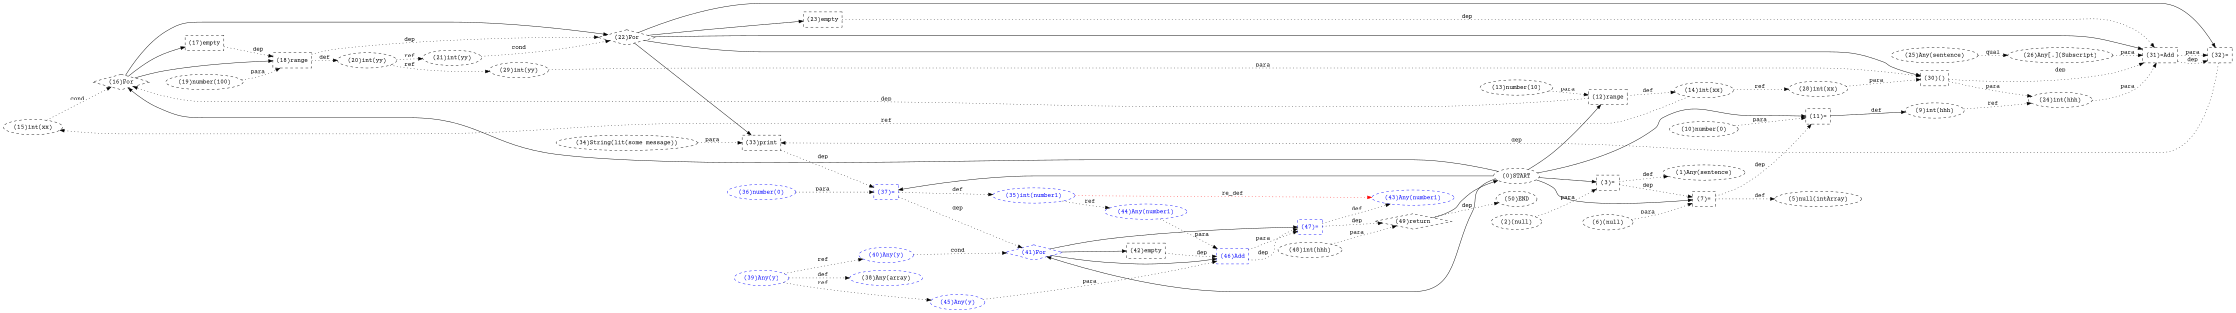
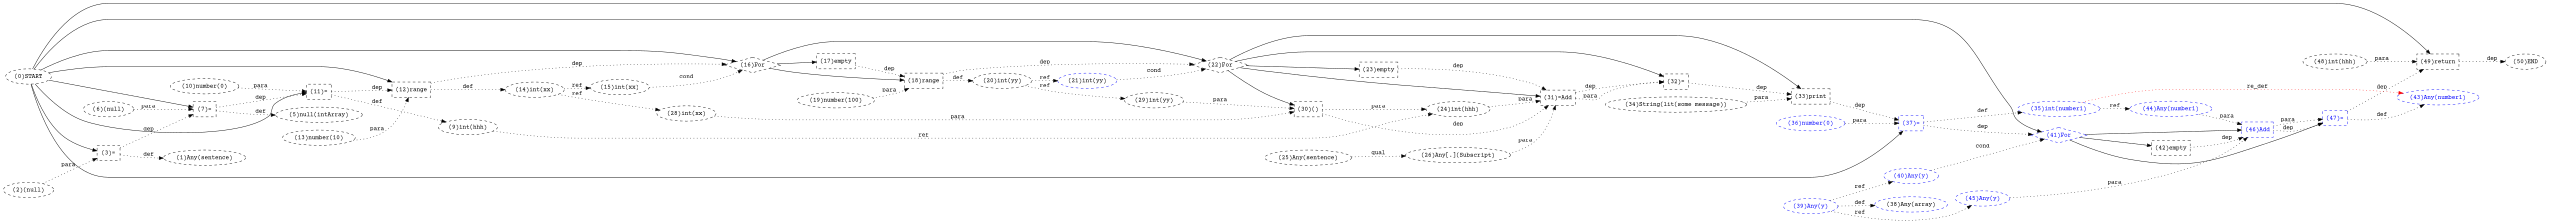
node "(21)int(yy)": color black -> blue
edge "(11)=" -> "(12)range": added, label "dep"
edge "(11)=" -> "(9)int(hhh)": style solid -> dotted
edge "(49)return" -> "(0)START": reversed
node "(49)return": shape diamond -> box
